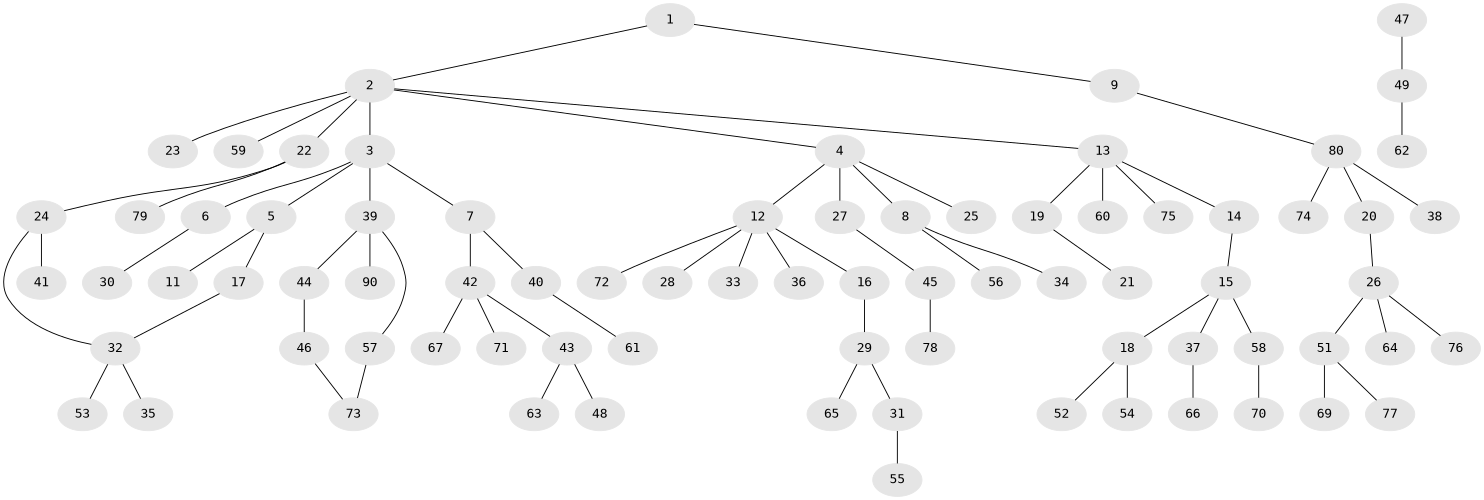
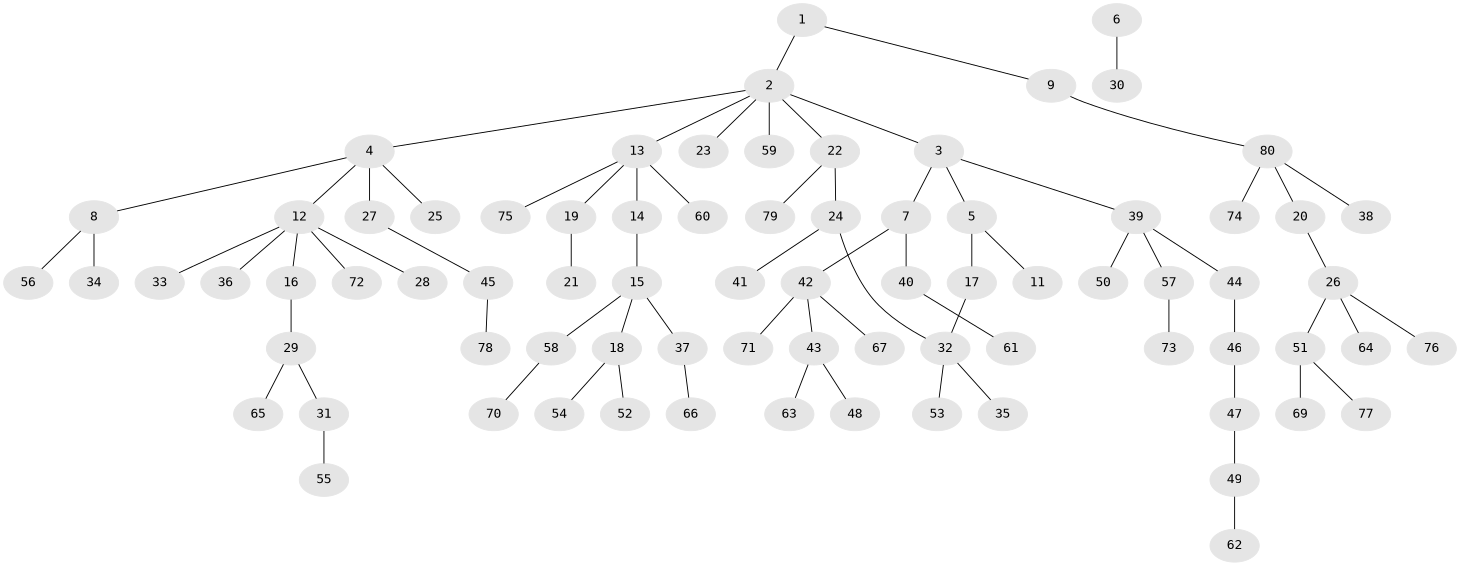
edge "3" -- "6": removed
node "90": label "90" -> "50"
edge "46" -- "73": now "46" -- "47"
